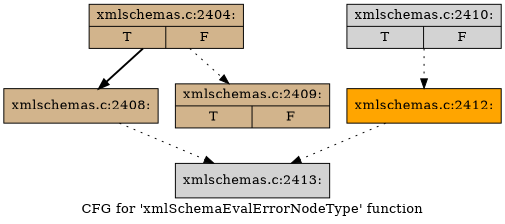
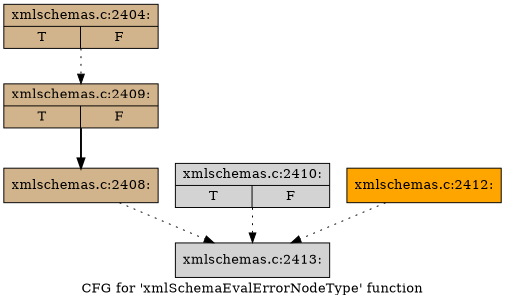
edge "xmlschemas.c:2410:" -> "xmlschemas.c:2412:": now "xmlschemas.c:2410:" -> "xmlschemas.c:2413:"
edge "xmlschemas.c:2404:" -> "xmlschemas.c:2408:": now "xmlschemas.c:2409:" -> "xmlschemas.c:2408:"
